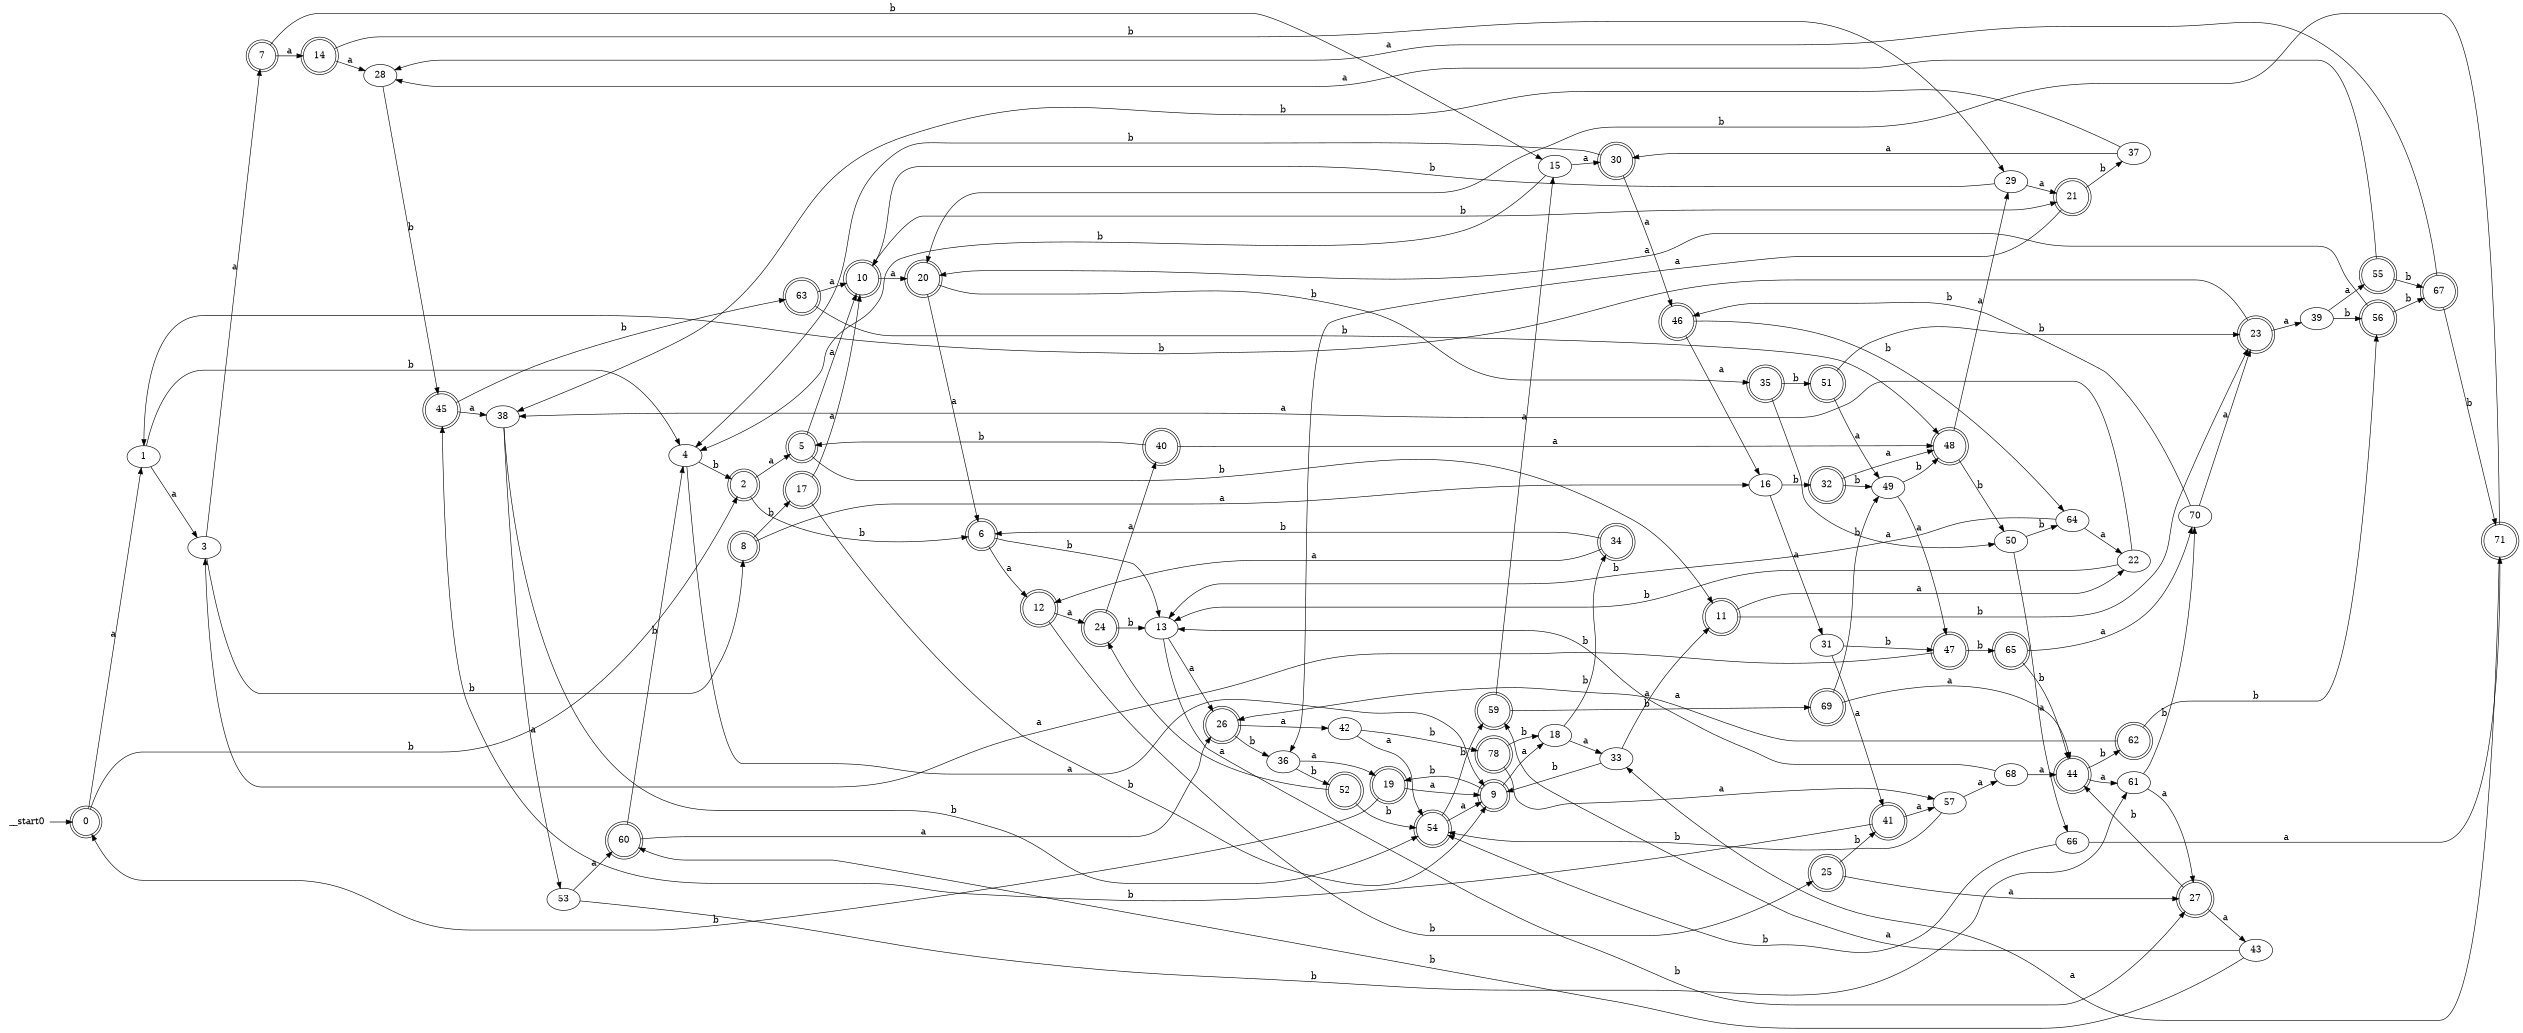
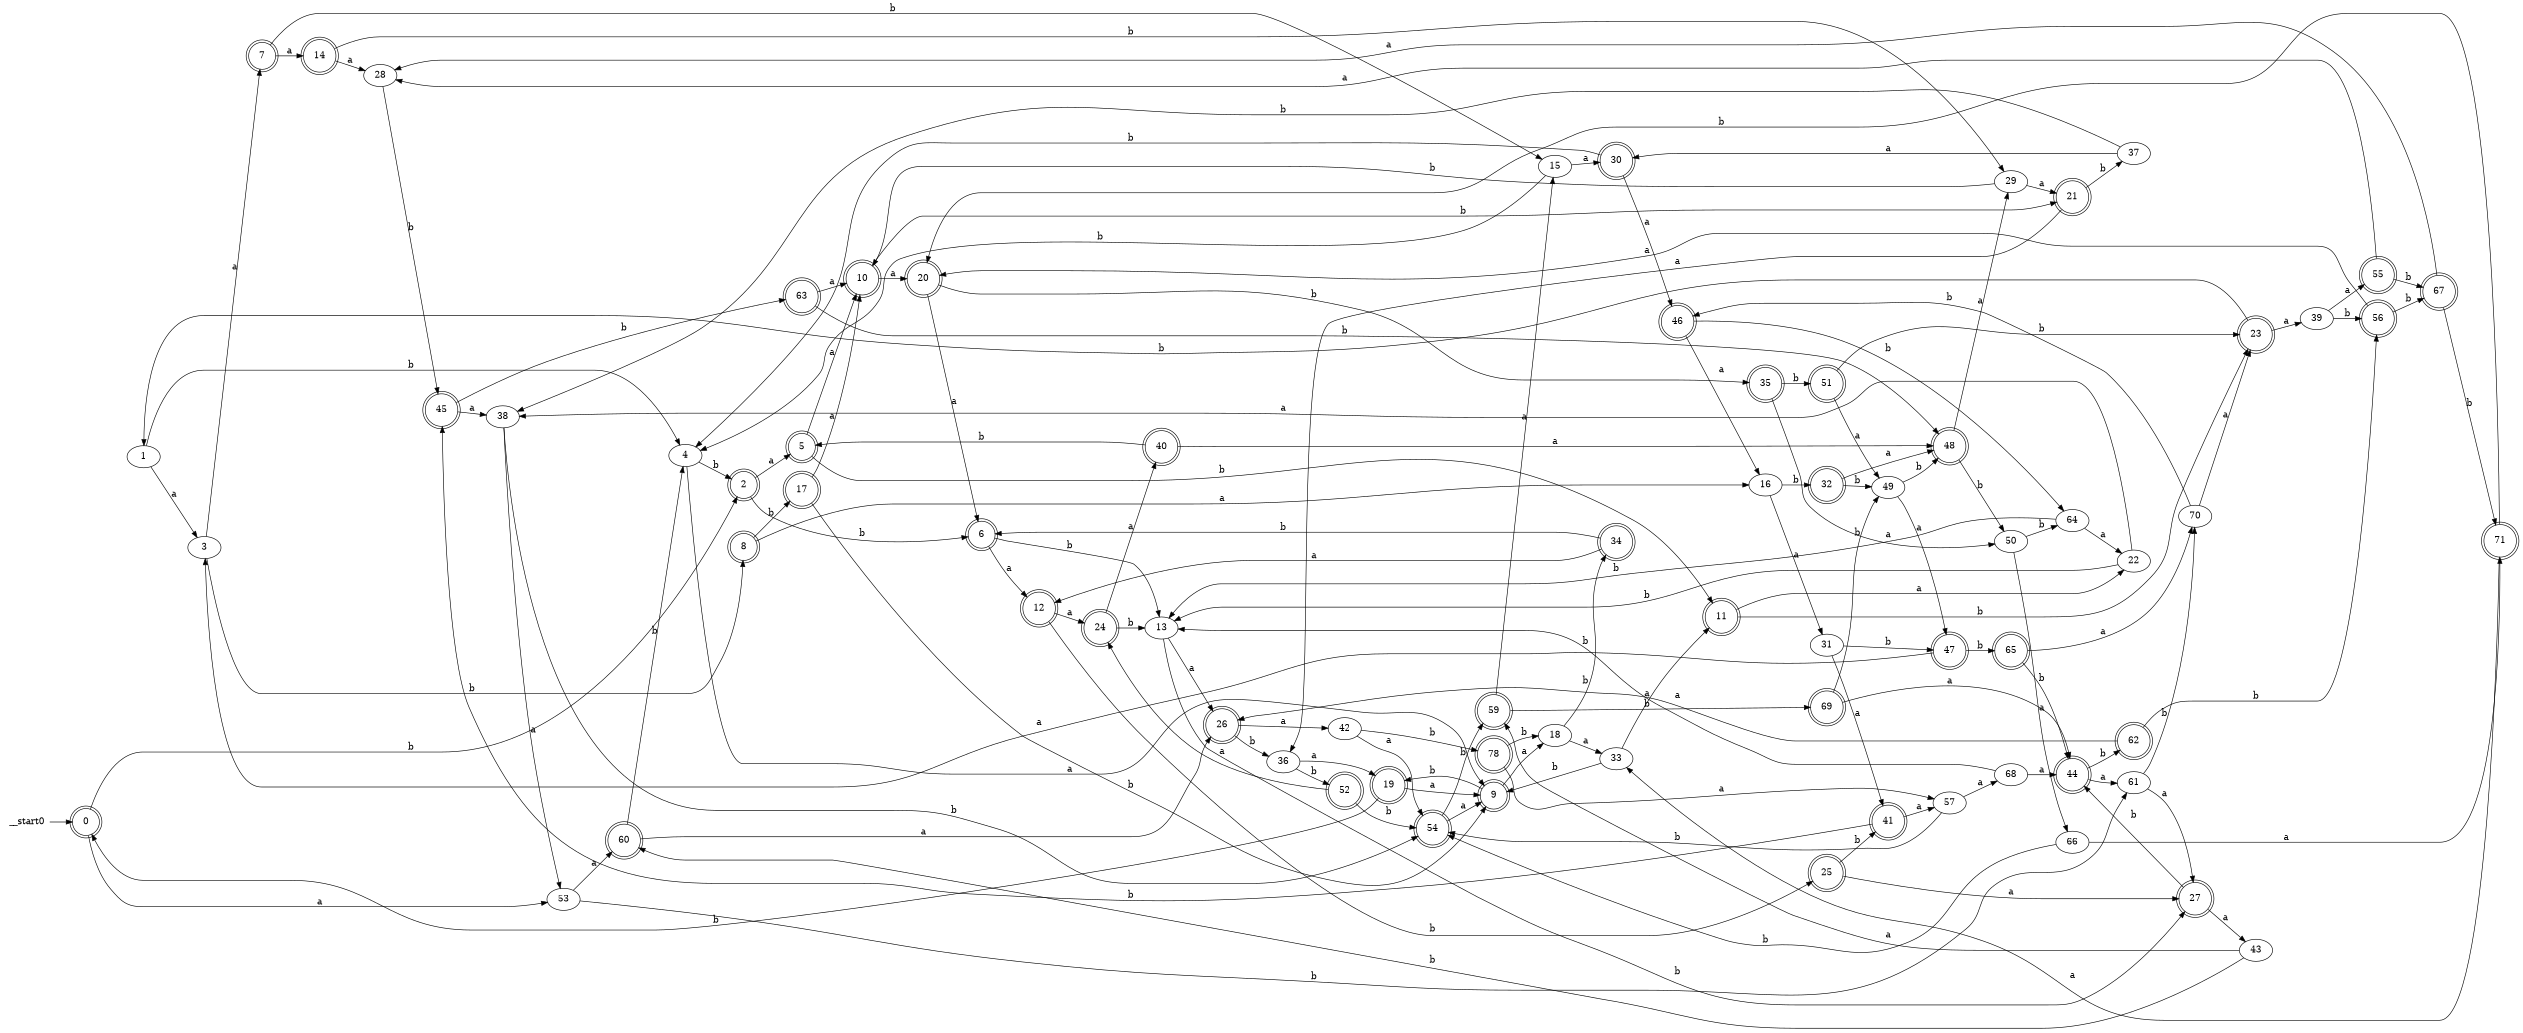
edge "0" -> "1": now "0" -> "53"
